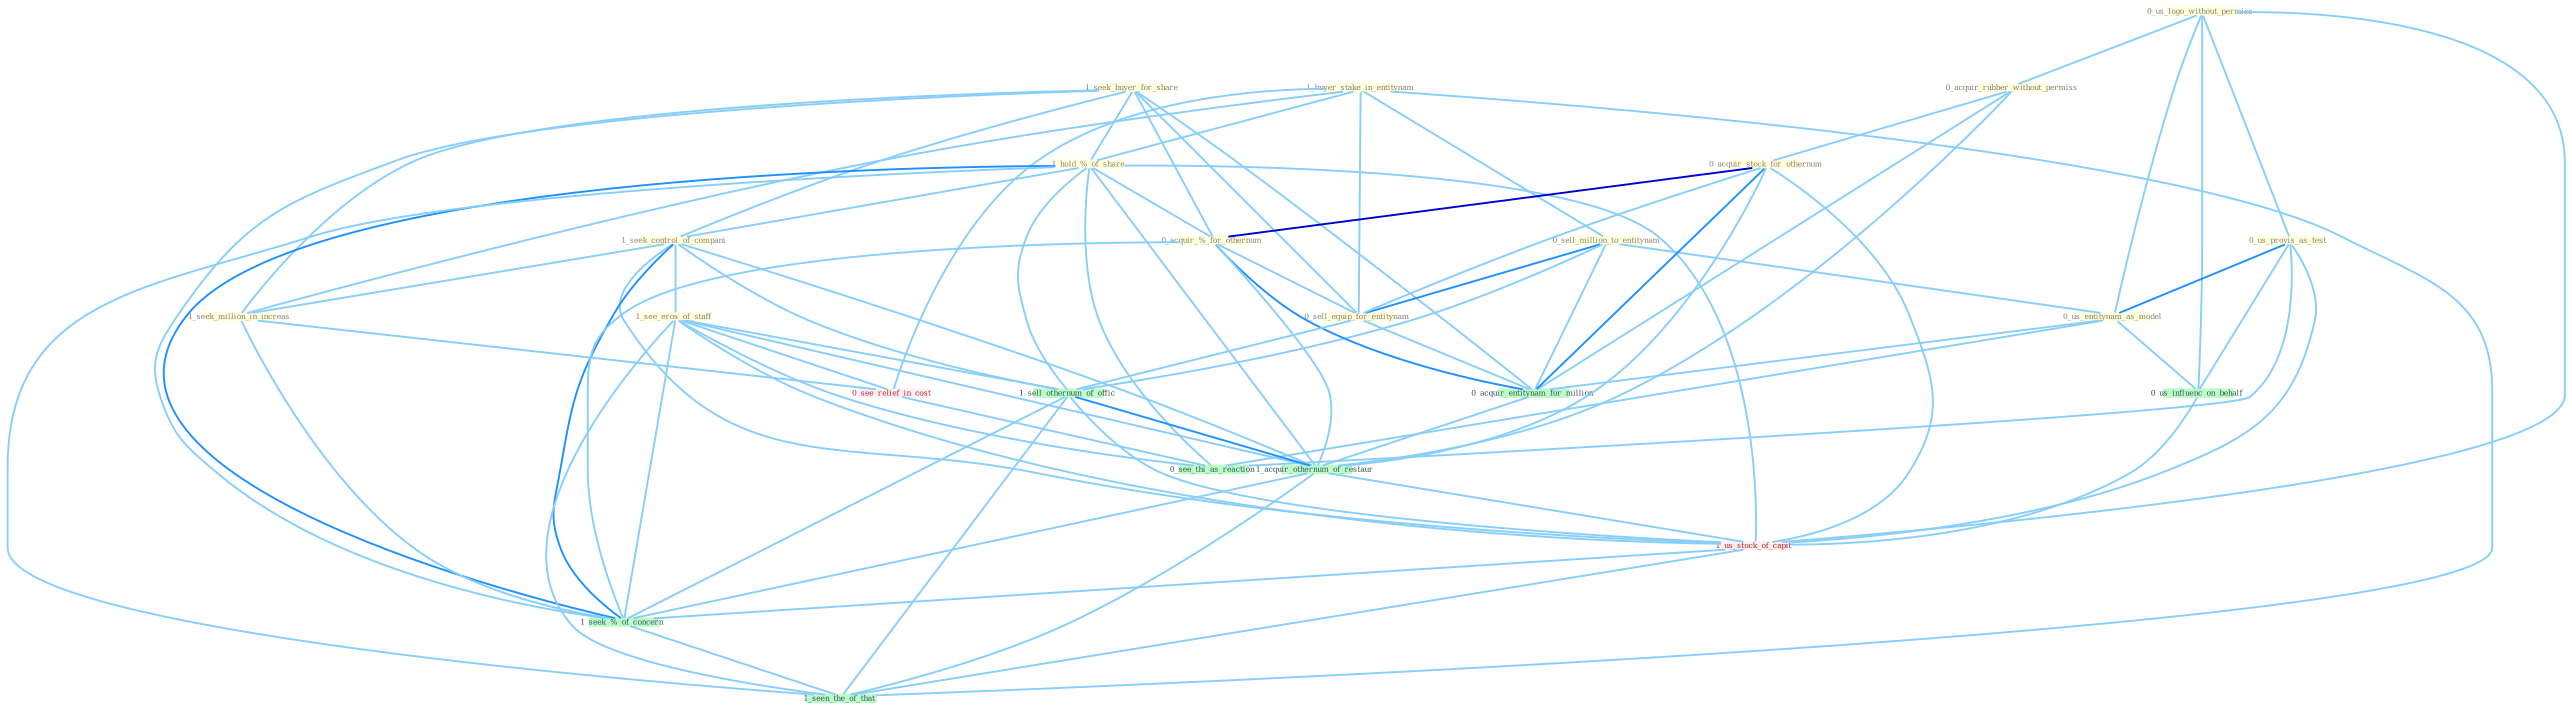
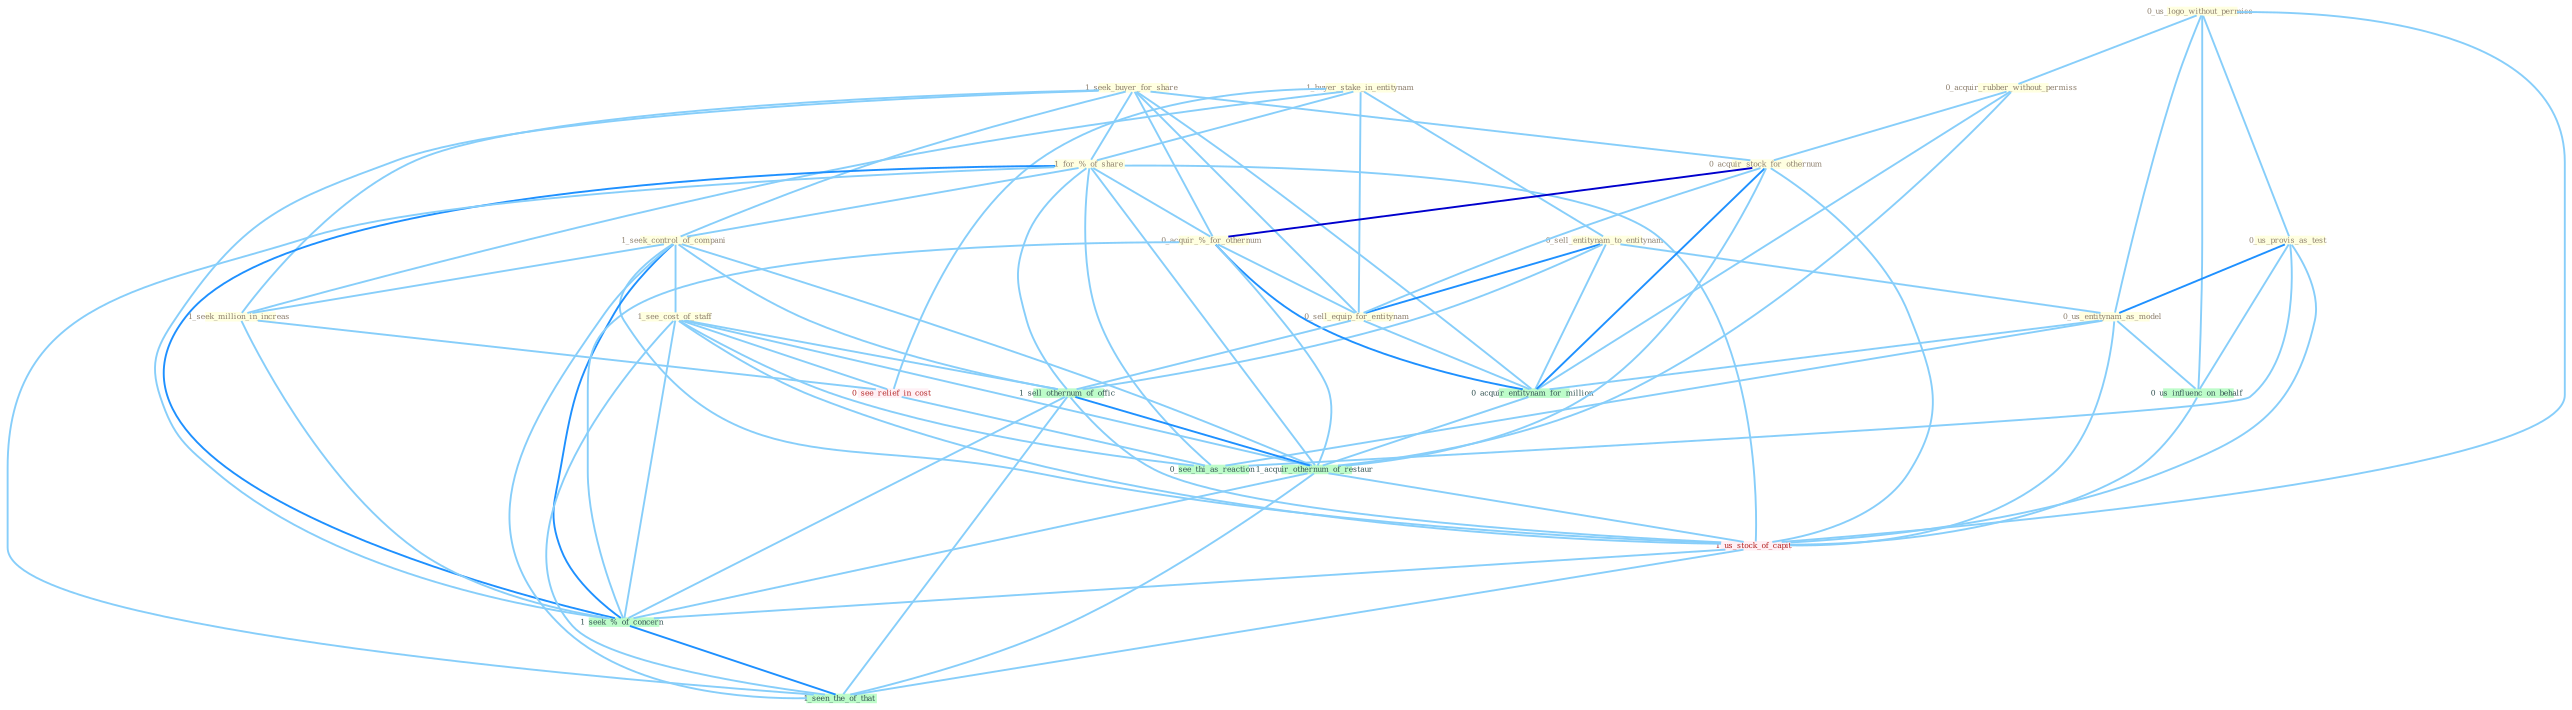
edge "1_seek_buyer_for_share" -- "0_acquir_stock_for_othernum": added
node "1_hold_%_of_share": label "1_hold_%_of_share" -> "1_for_%_of_share"
node "0_sell_million_to_entitynam": label "0_sell_million_to_entitynam" -> "0_sell_entitynam_to_entitynam"
node "1_see_eros_of_staff": label "1_see_eros_of_staff" -> "1_see_cost_of_staff"
edge "0_us_entitynam_as_model" -- "1_us_stock_of_capit": added
edge "1_buyer_stake_in_entitynam" -- "1_seen_the_of_that": now "1_seek_control_of_compani" -- "1_seen_the_of_that"
edge "1_seek_%_of_concern" -- "1_seen_the_of_that": color #87cefa -> #1e90ff
